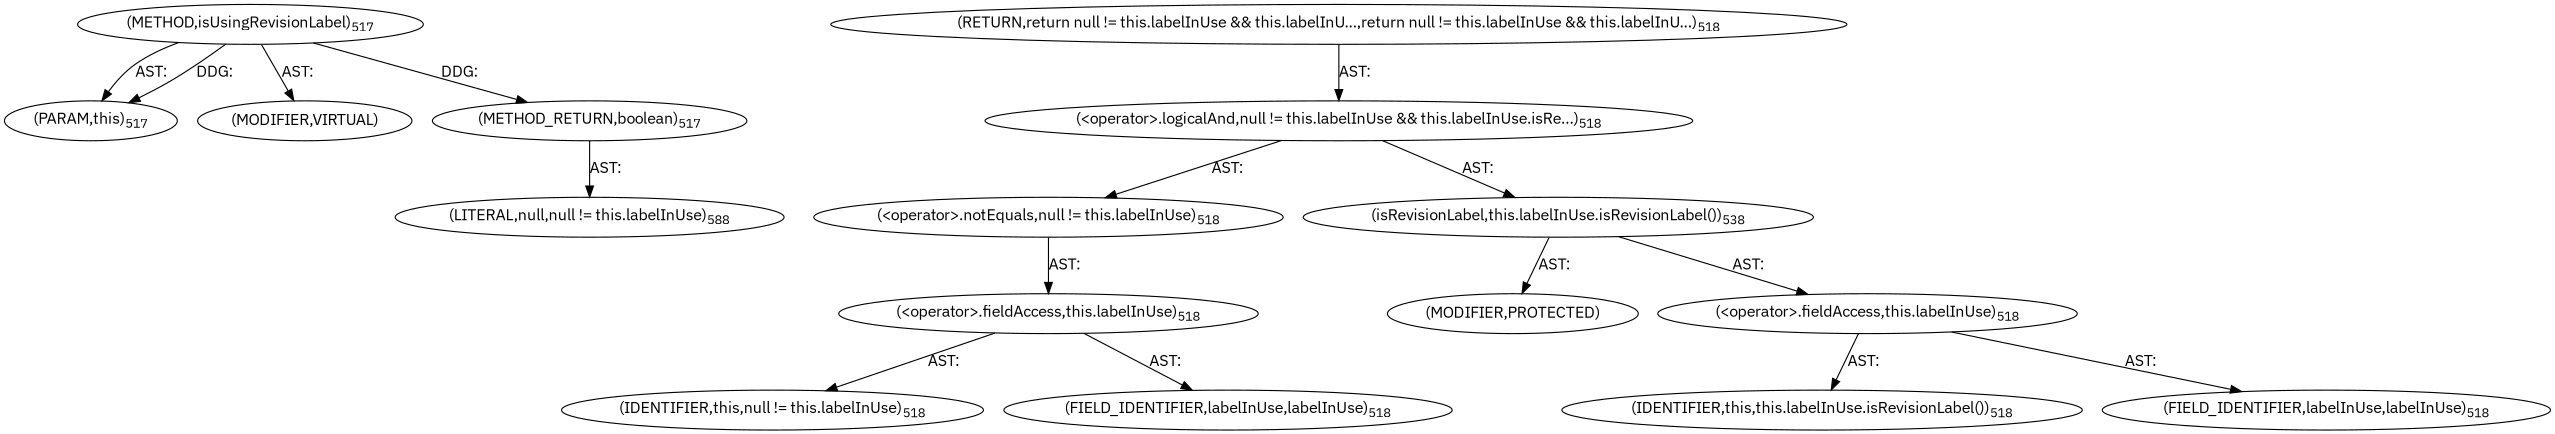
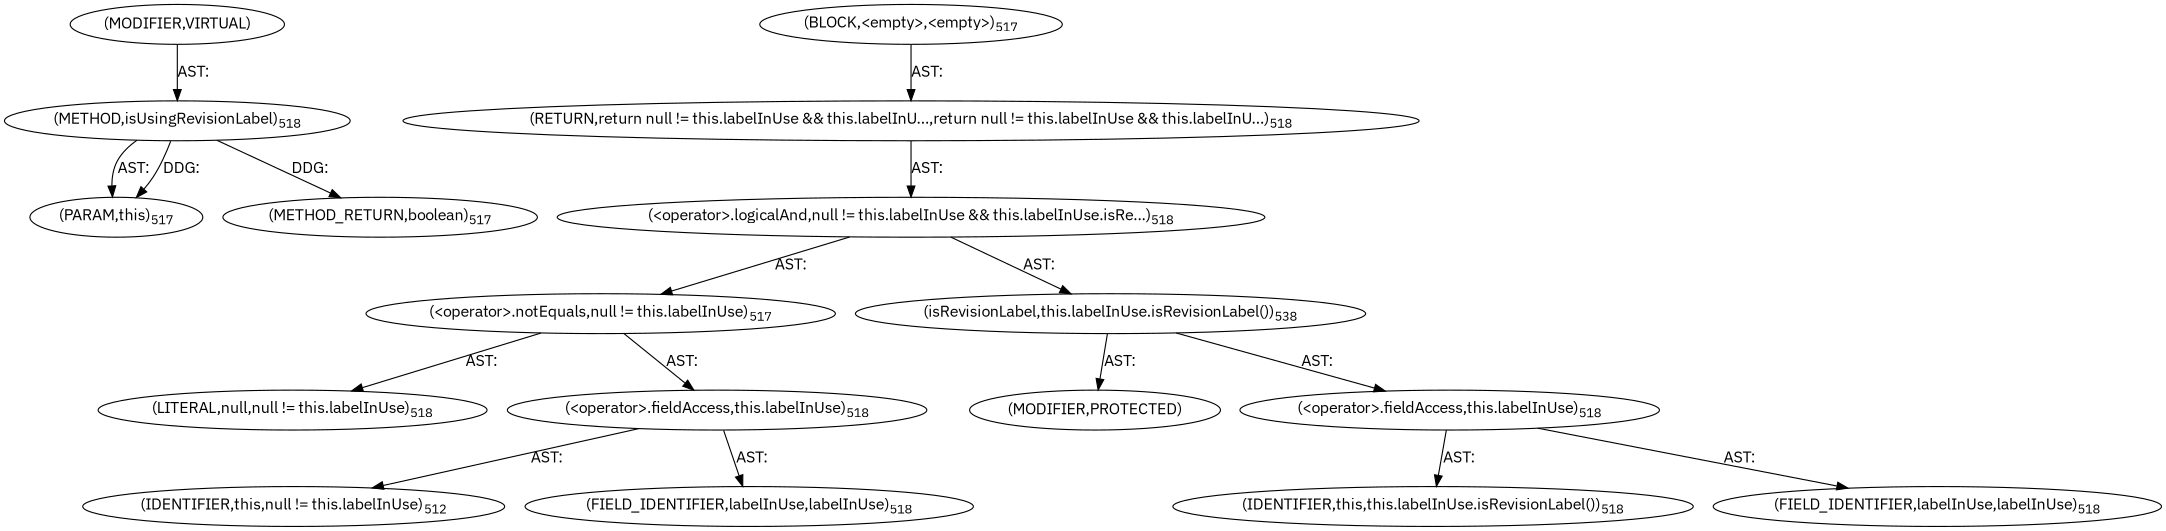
node "(METHOD,isUsingRevisionLabel)": text "517" -> "518"
node "(BLOCK,<empty>,<empty>)": added
edge "(METHOD,isUsingRevisionLabel)" -> "(MODIFIER,VIRTUAL)": reversed
edge "(METHOD_RETURN,boolean)" -> "(LITERAL,null,null != this.labelInUse)": now "(<operator>.notEquals,null != this.labelInUse)" -> "(LITERAL,null,null != this.labelInUse)"
node "(LITERAL,null,null != this.labelInUse)": text "588" -> "518"
node "(<operator>.notEquals,null != this.labelInUse)": text "518" -> "517"
node "(IDENTIFIER,this,null != this.labelInUse)": text "518" -> "512"
